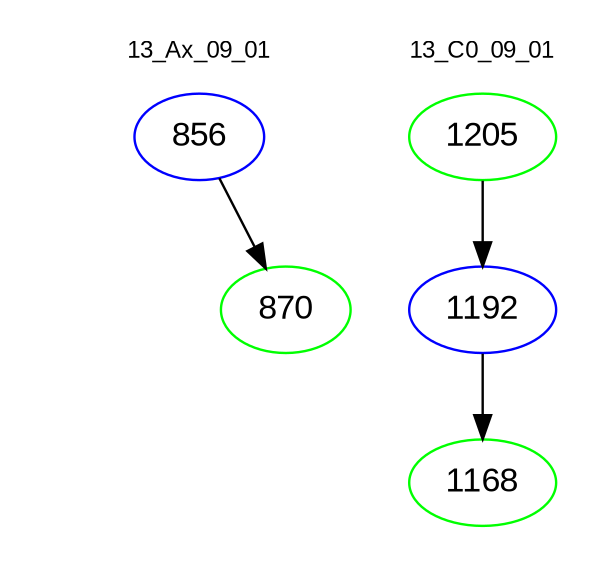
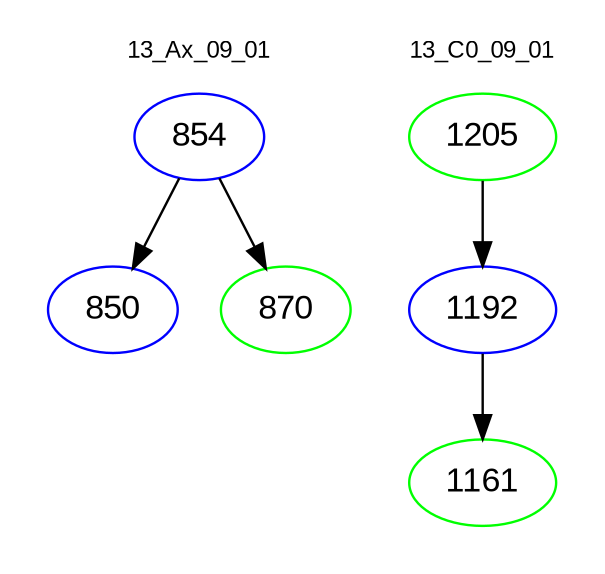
node "856": label "856" -> "854"
node "850": added
node "1168": label "1168" -> "1161"
